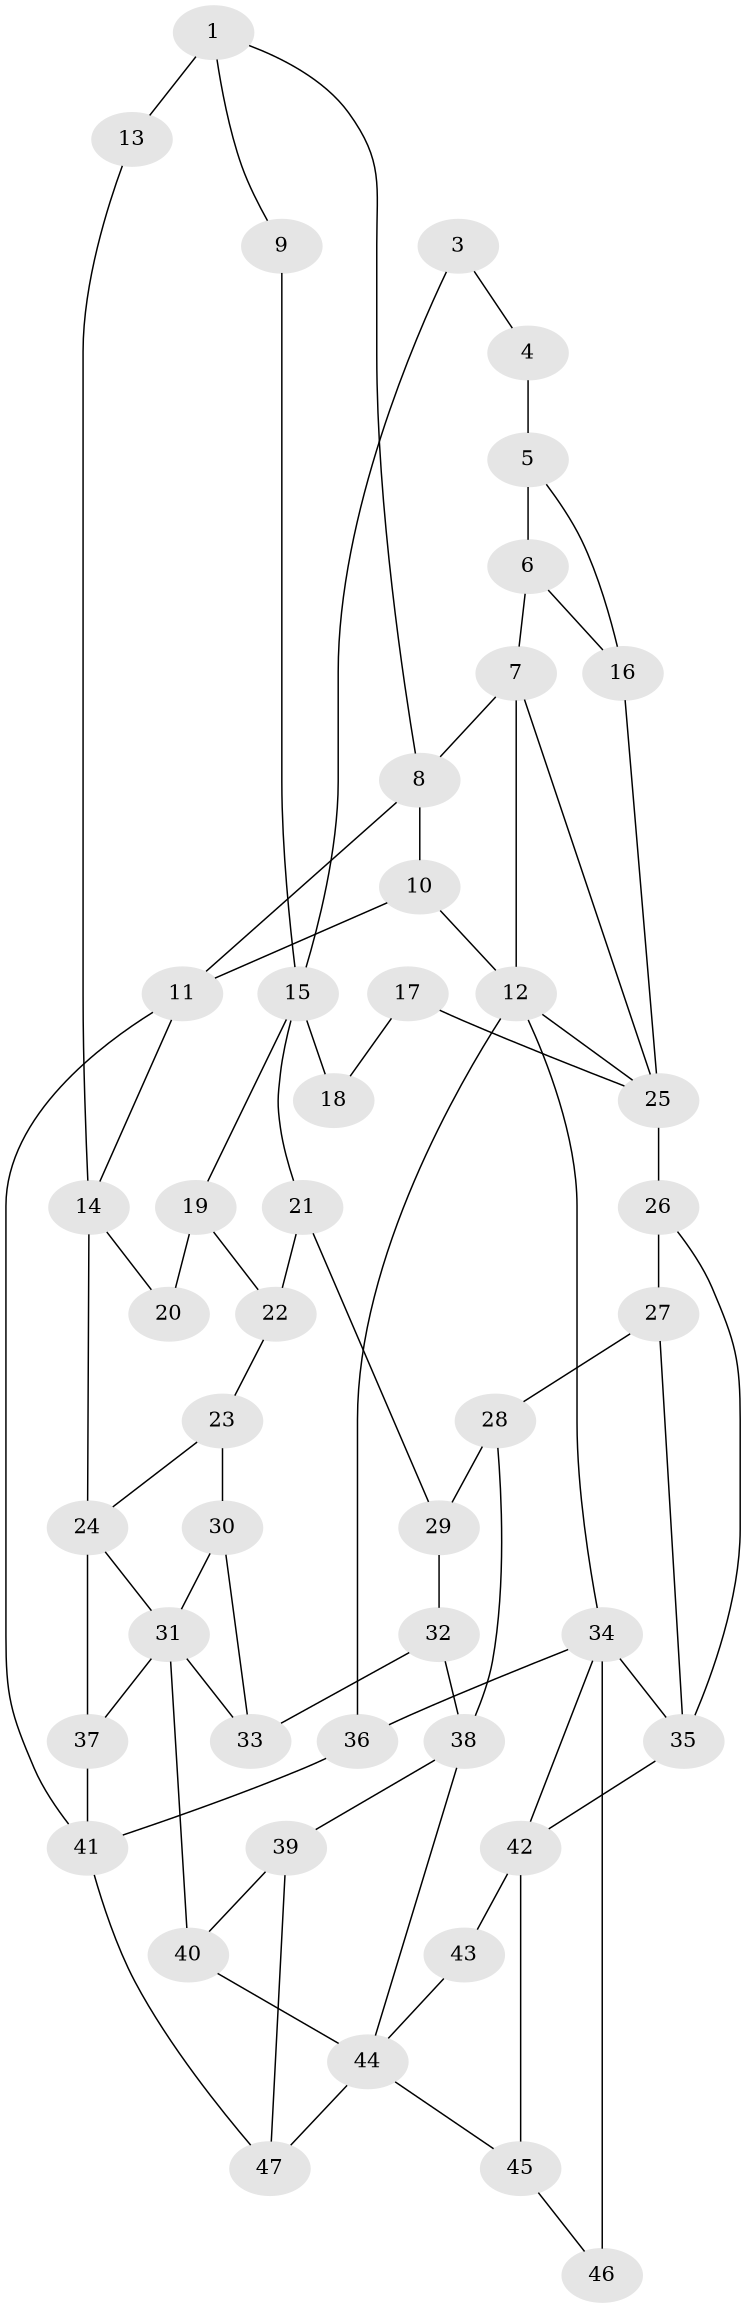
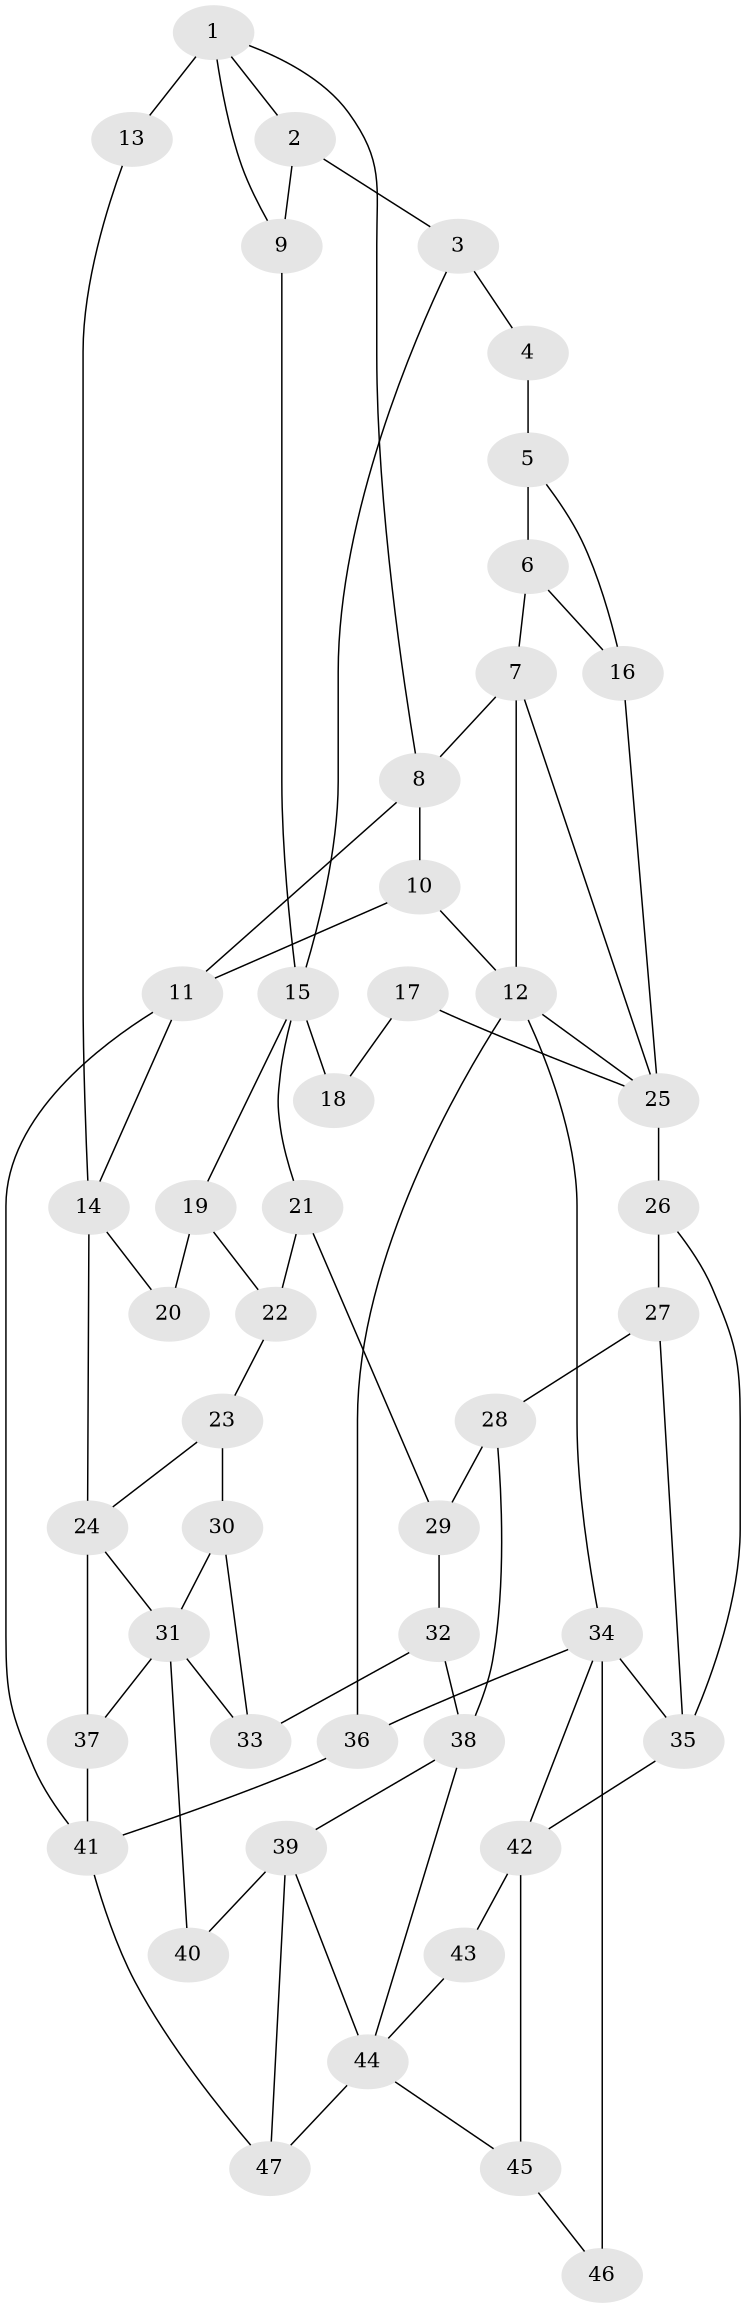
node "2": added
edge "40" -- "44": now "39" -- "44"
